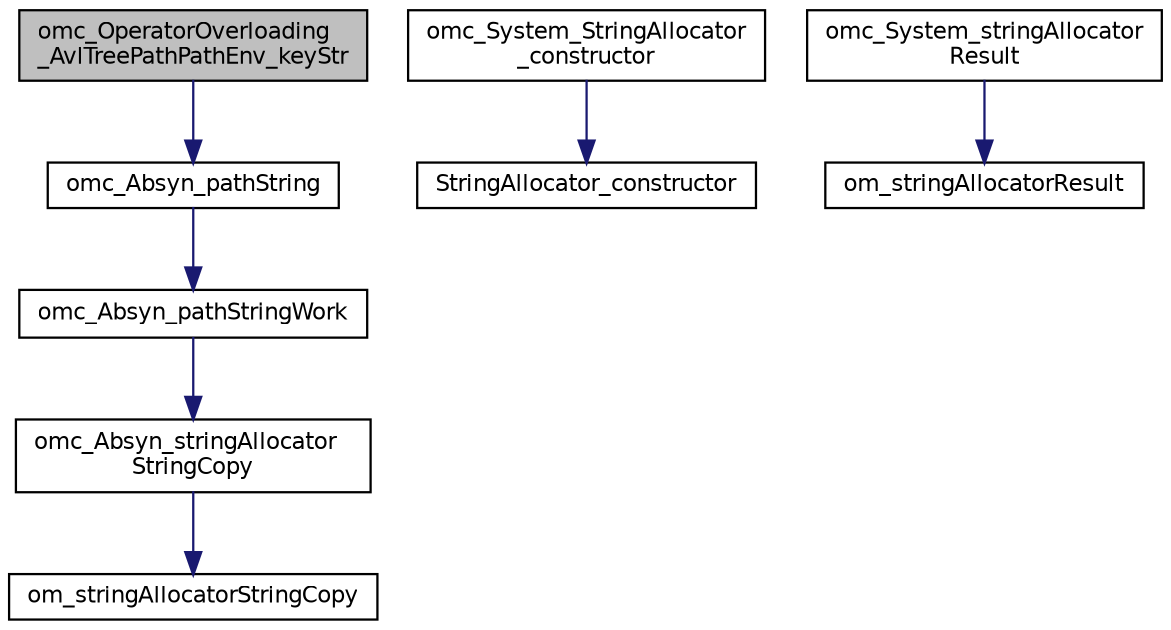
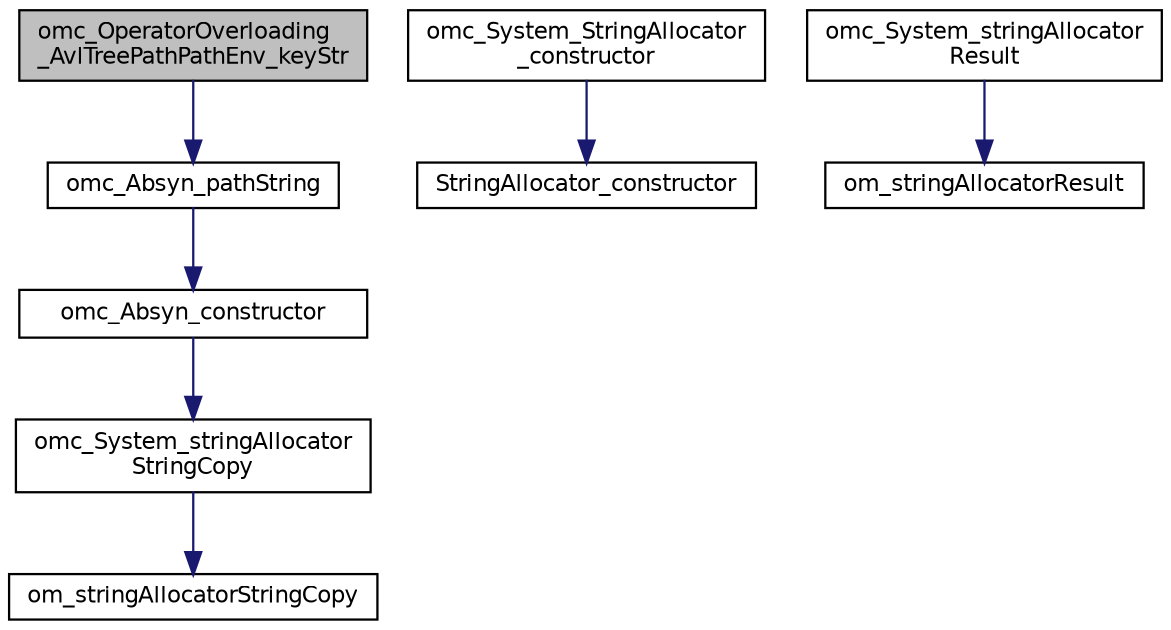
node "omc_Absyn_pathStringWork": label "omc_Absyn_pathStringWork" -> "omc_Absyn_constructor"
node "omc_Absyn_stringAllocator StringCopy": label "omc_Absyn_stringAllocator StringCopy" -> "omc_System_stringAllocator StringCopy"
